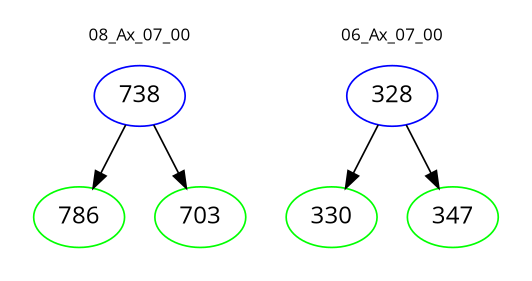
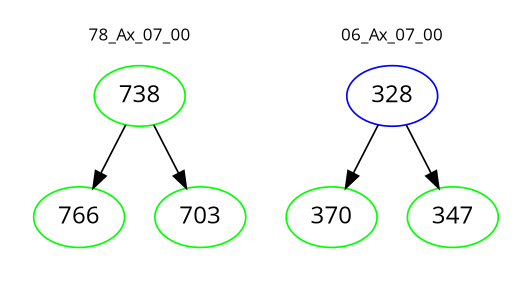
cluster "08_Ax_07_00": label "08_Ax_07_00" -> "78_Ax_07_00"
node "738": color blue -> green
node "786": label "786" -> "766"
node "330": label "330" -> "370"
